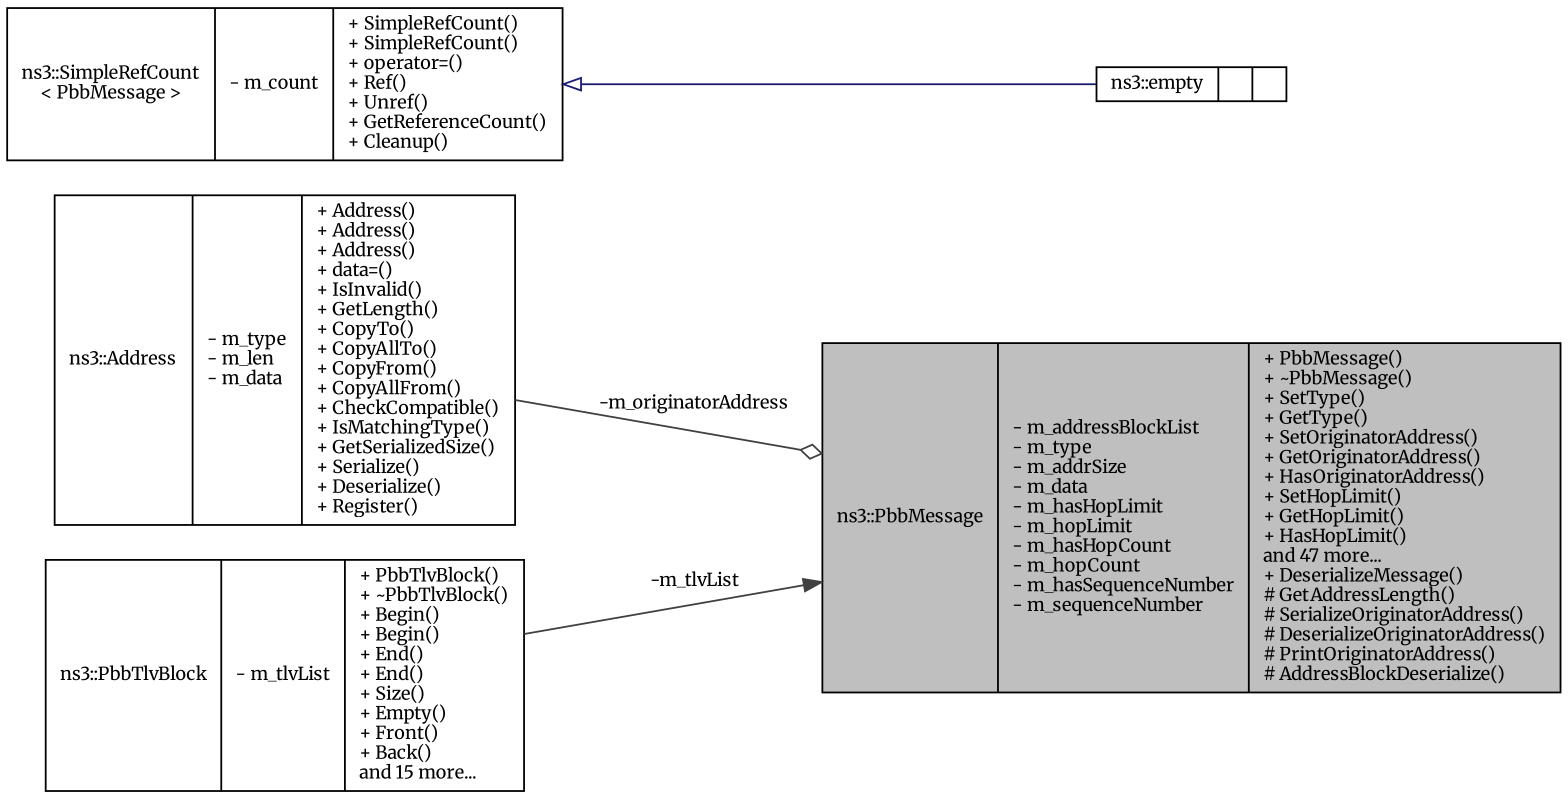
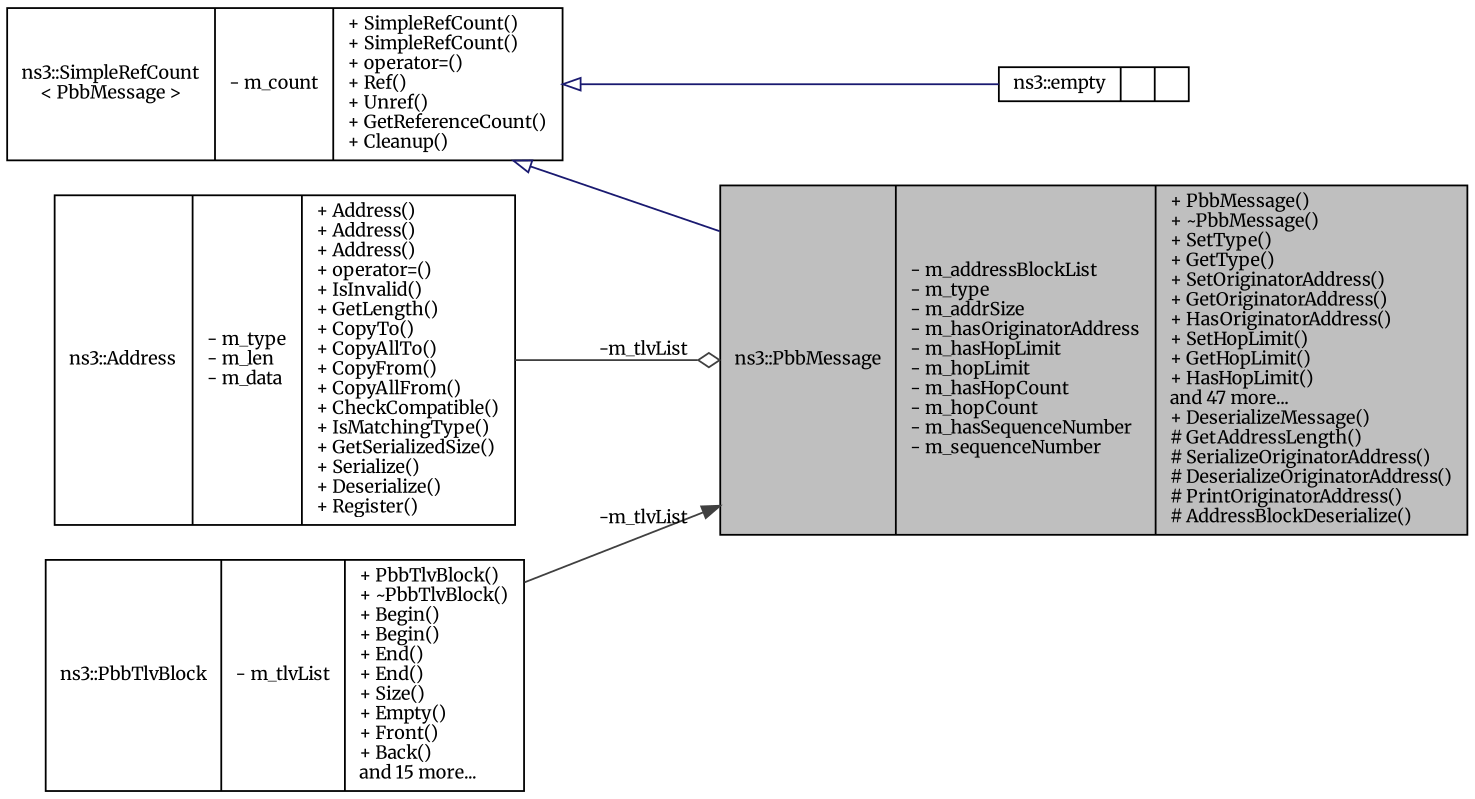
edge "ns3::PbbMessage" -> "ns3::SimpleRefCount": added
node "ns3::Address": text "+ data=()" -> "+ operator=()"
edge "ns3::Address" -> "ns3::PbbMessage": label " -m_originatorAddress" -> " -m_tlvList"
node "ns3::PbbMessage": text "- m_data" -> "- m_hasOriginatorAddress"
